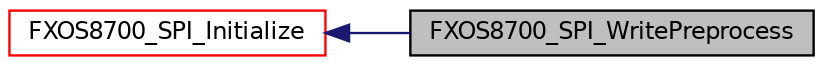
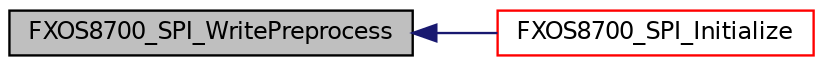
edge "FXOS8700_SPI_WritePreprocess" -> "FXOS8700_SPI_Initialize": reversed
